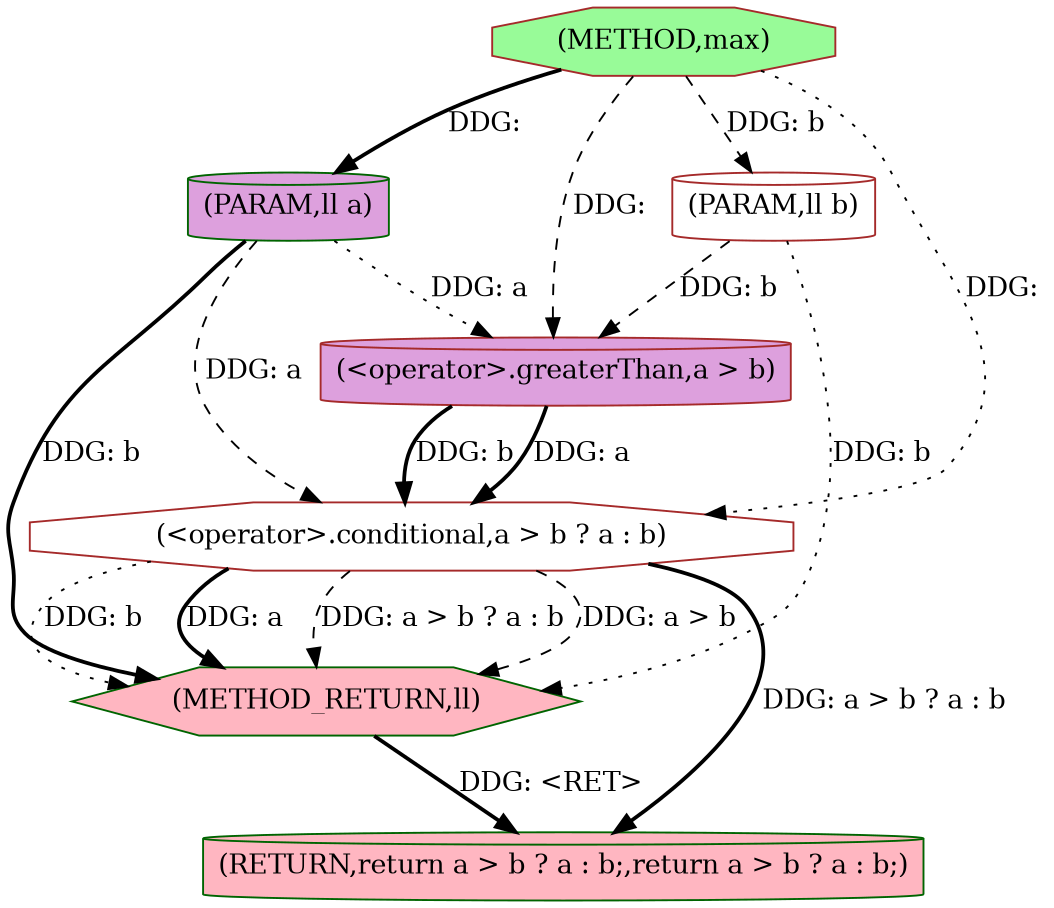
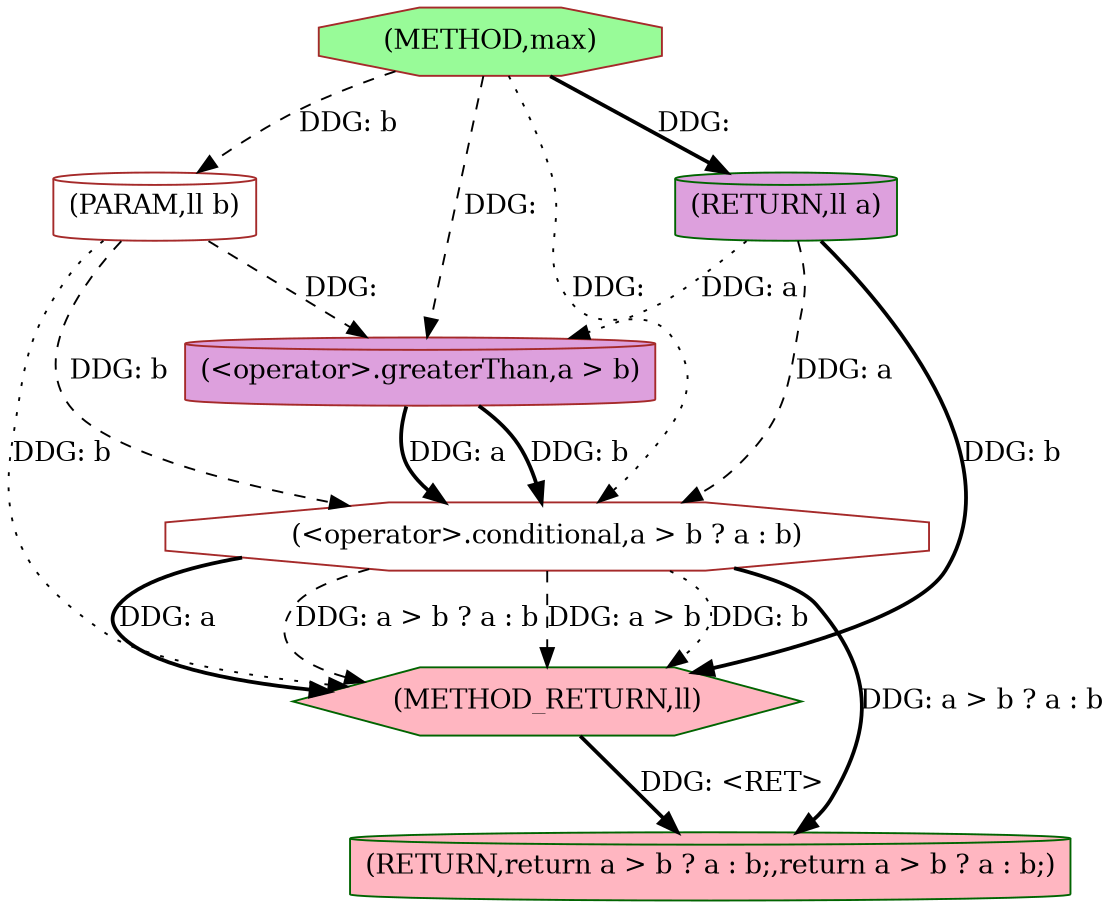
node "(PARAM,ll a)": label "(PARAM,ll a)" -> "(RETURN,ll a)"
edge "(PARAM,ll b)" -> "(<operator>.greaterThan,a > b)": label "DDG: b" -> "DDG: "
edge "(PARAM,ll b)" -> "(<operator>.conditional,a > b ? a : b)": added, label "DDG: b"
